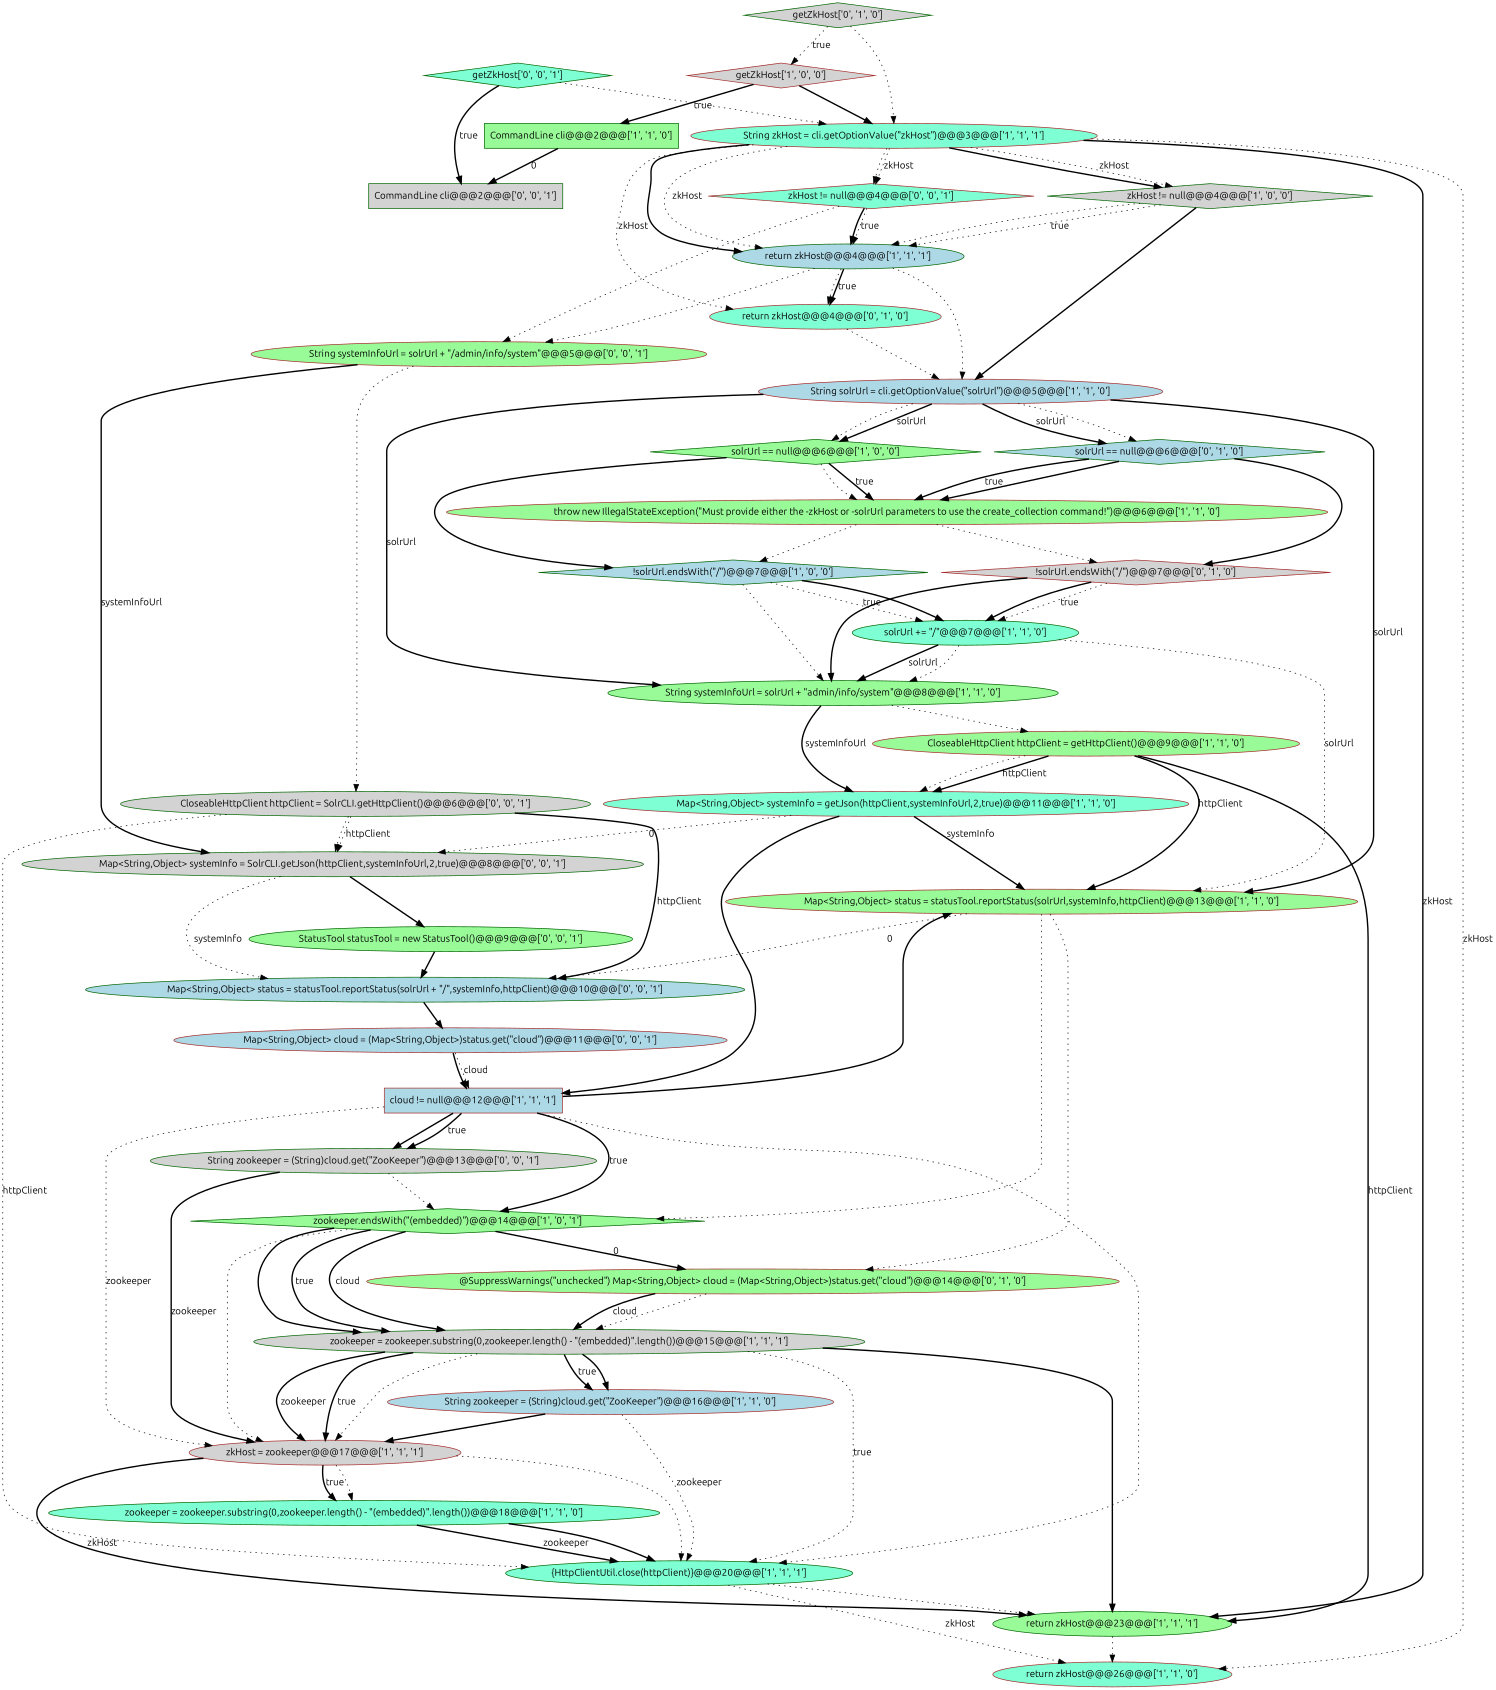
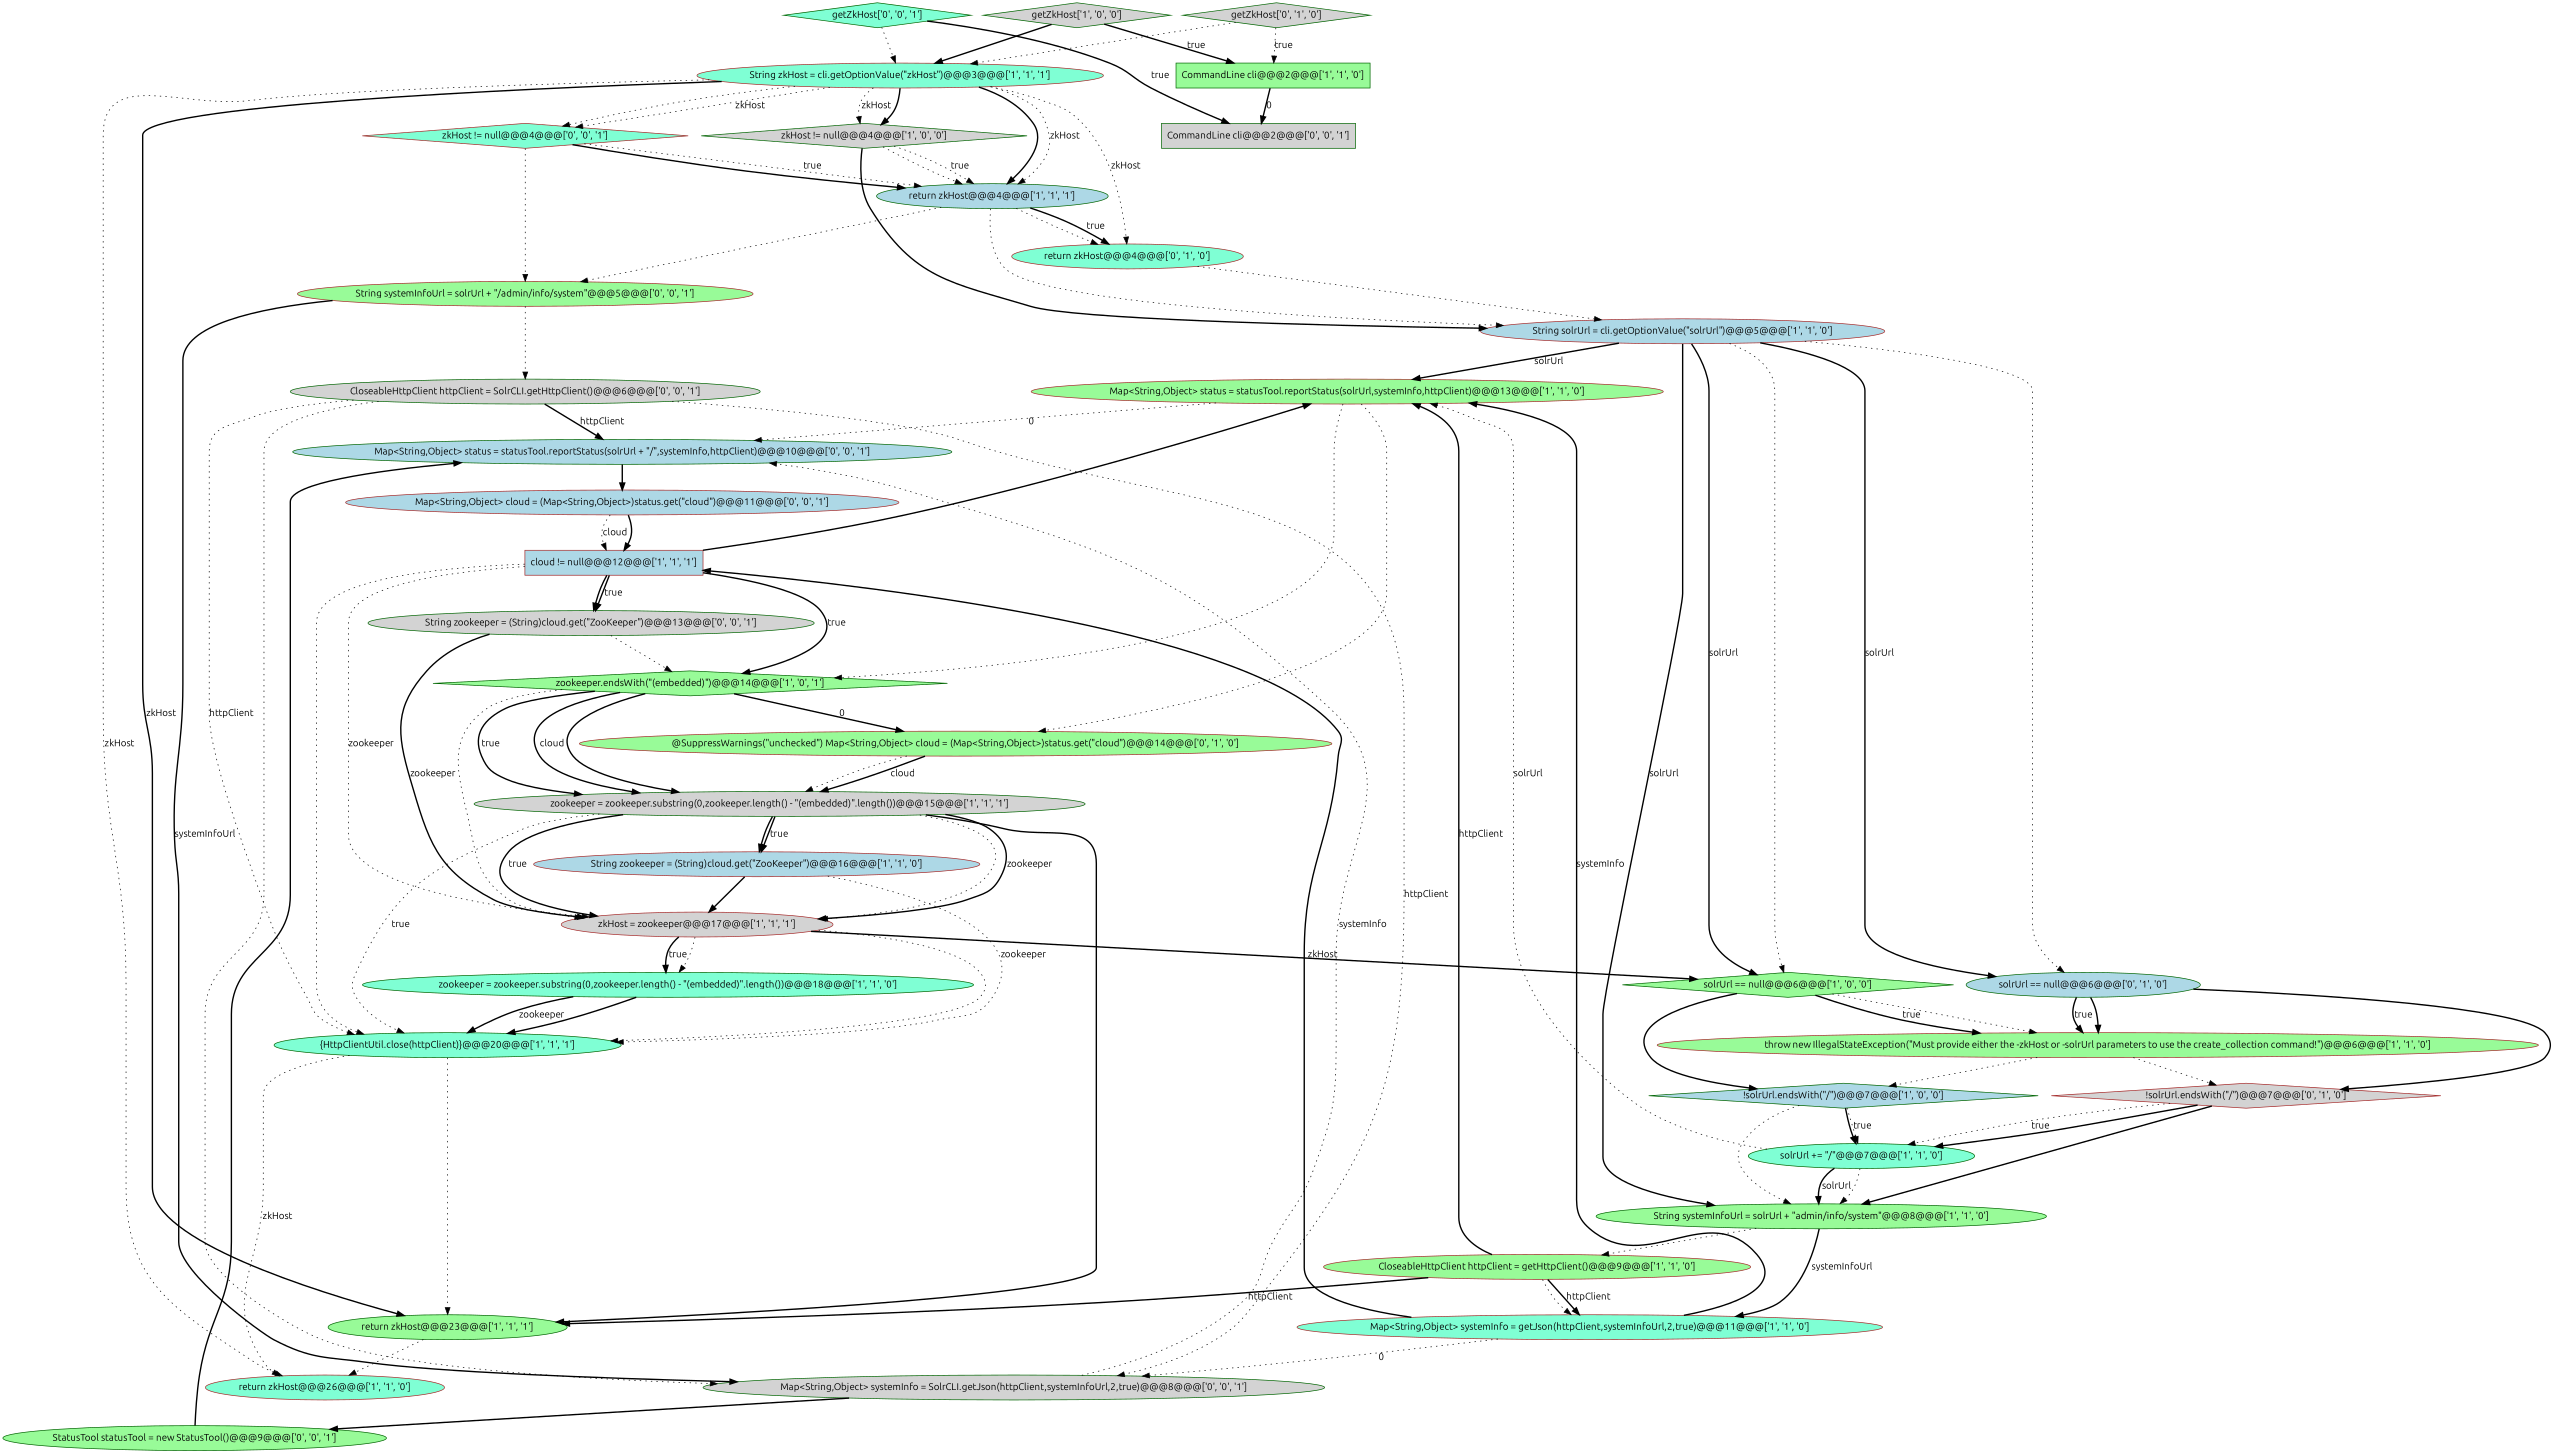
edge "getZkHost['0', '1', '0']" -> "getZkHost['1', '0', '0']": now "getZkHost['0', '1', '0']" -> "CommandLine cli@@@2@@@['1', '1', '0']"
node "getZkHost['1', '0', '0']": color brown -> darkgreen
node "solrUrl == null@@@6@@@['0', '1', '0']": shape diamond -> ellipse
edge "zkHost = zookeeper@@@17@@@['1', '1', '1']" -> "return zkHost@@@23@@@['1', '1', '1']": now "zkHost = zookeeper@@@17@@@['1', '1', '1']" -> "solrUrl == null@@@6@@@['1', '0', '0']"
